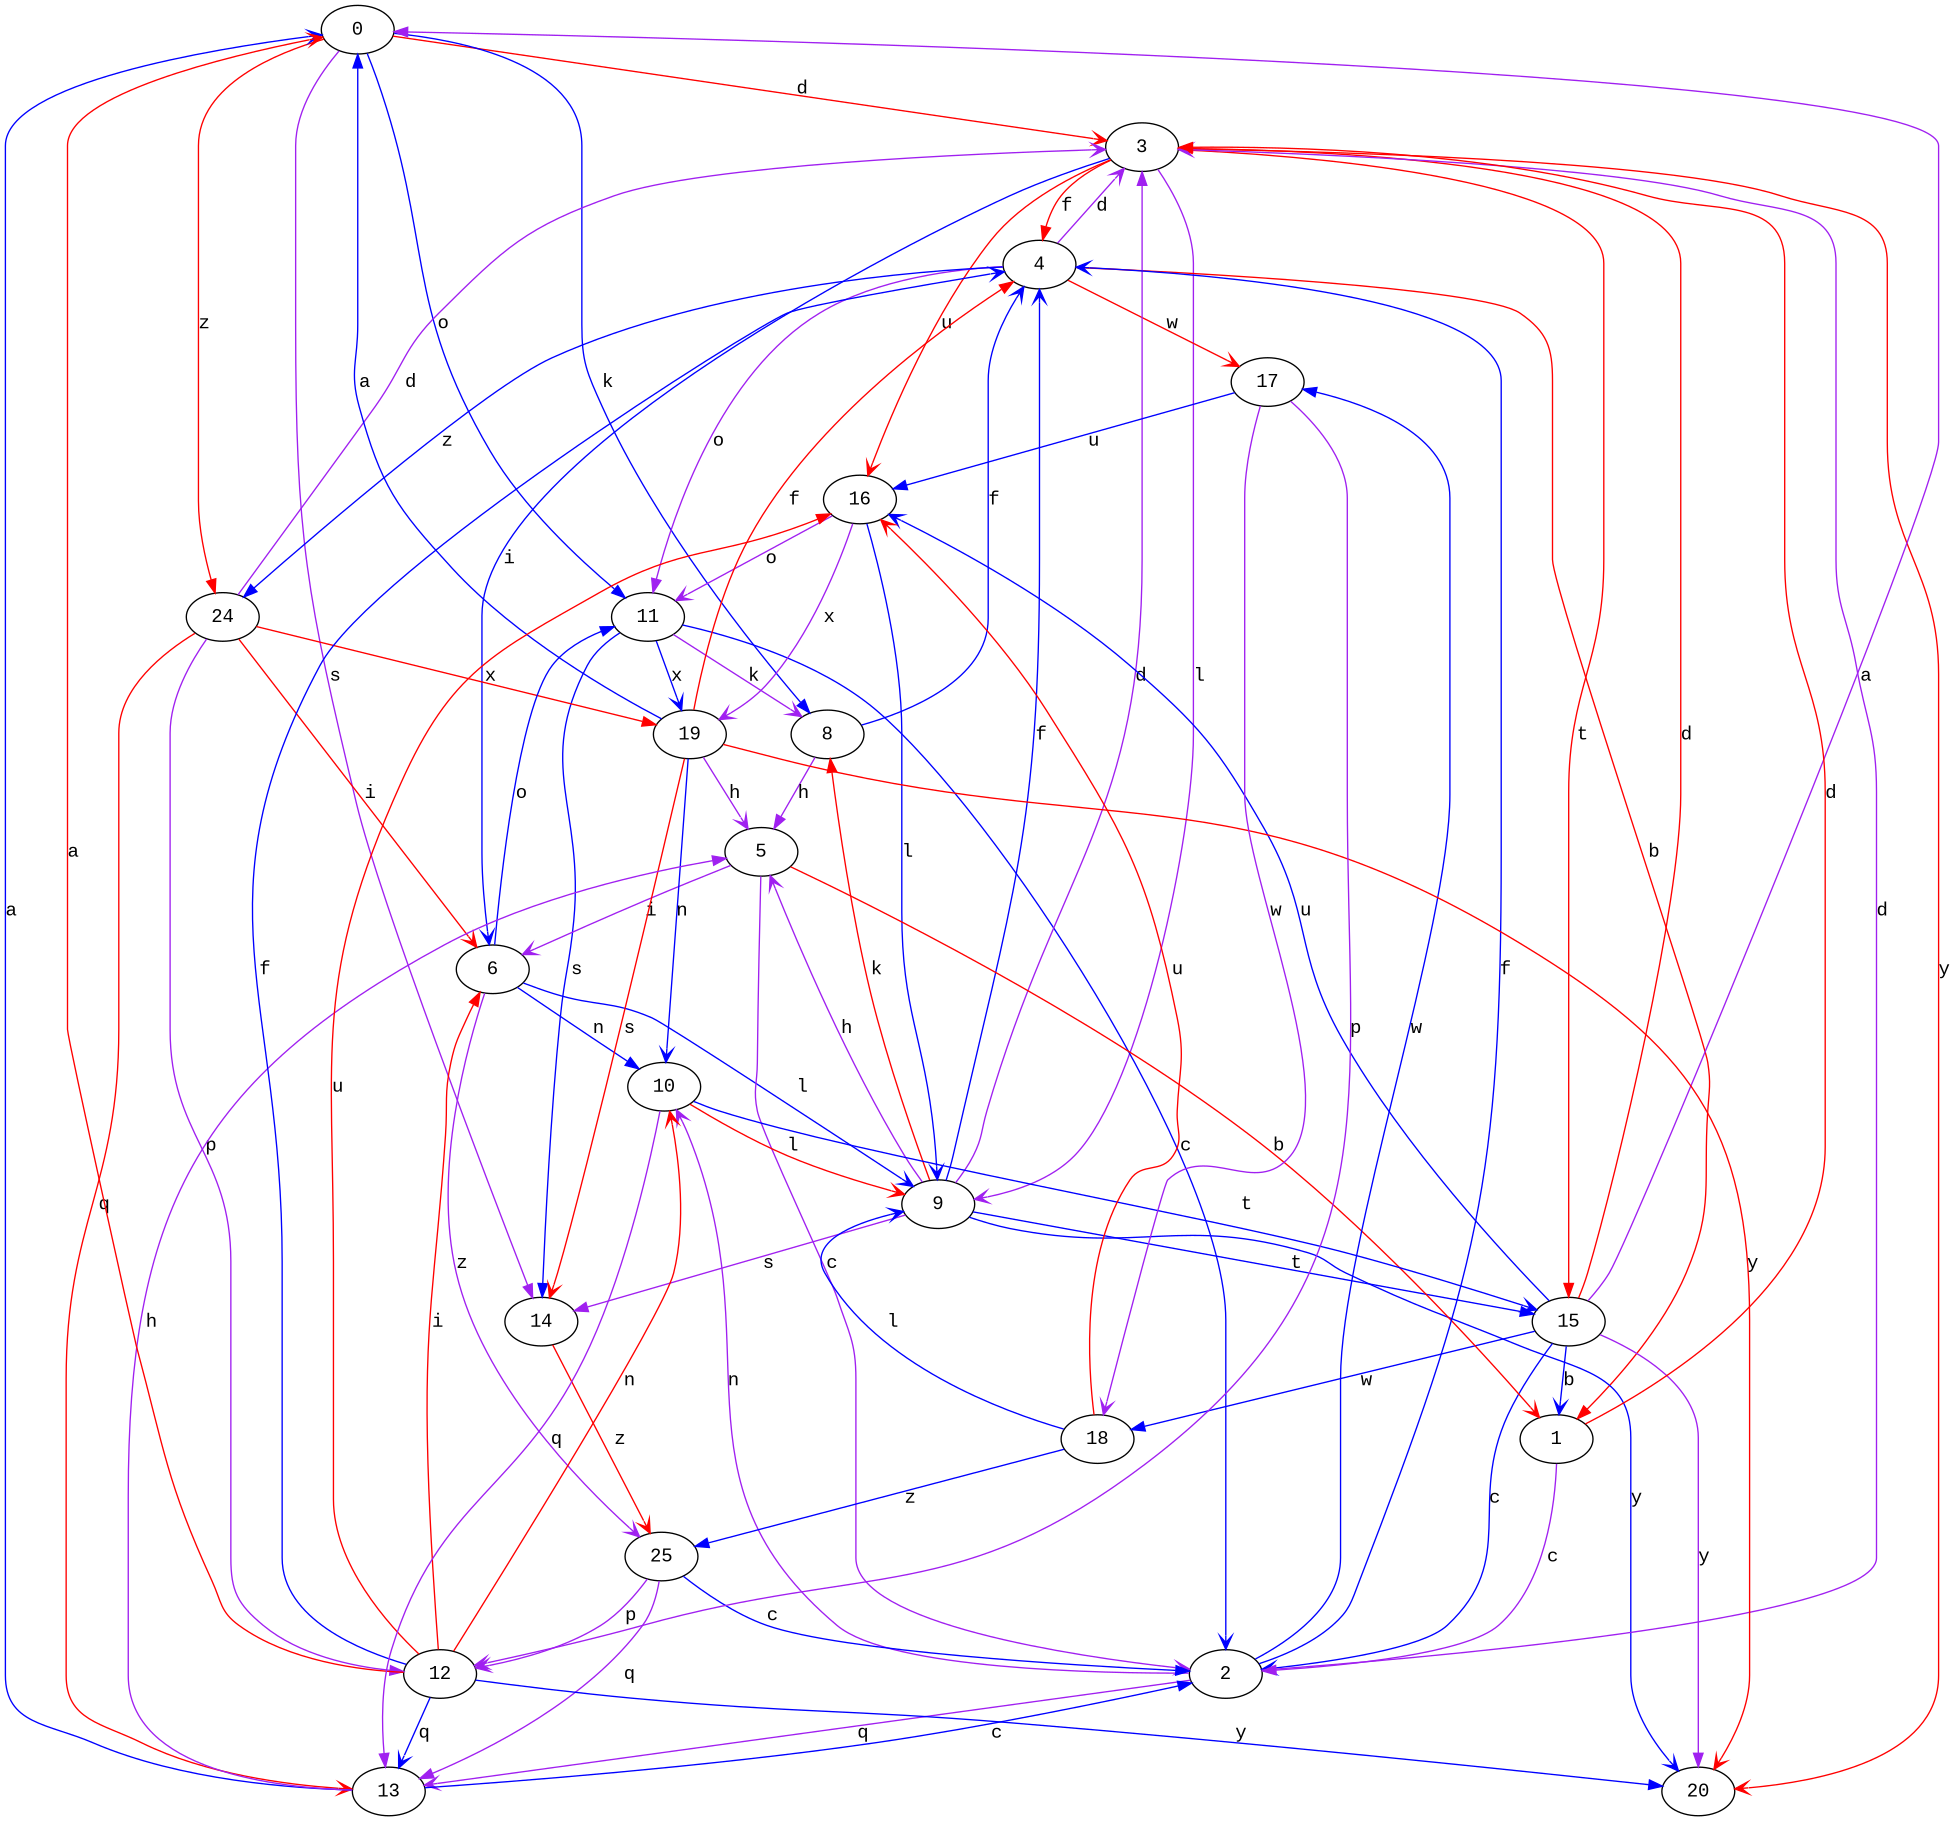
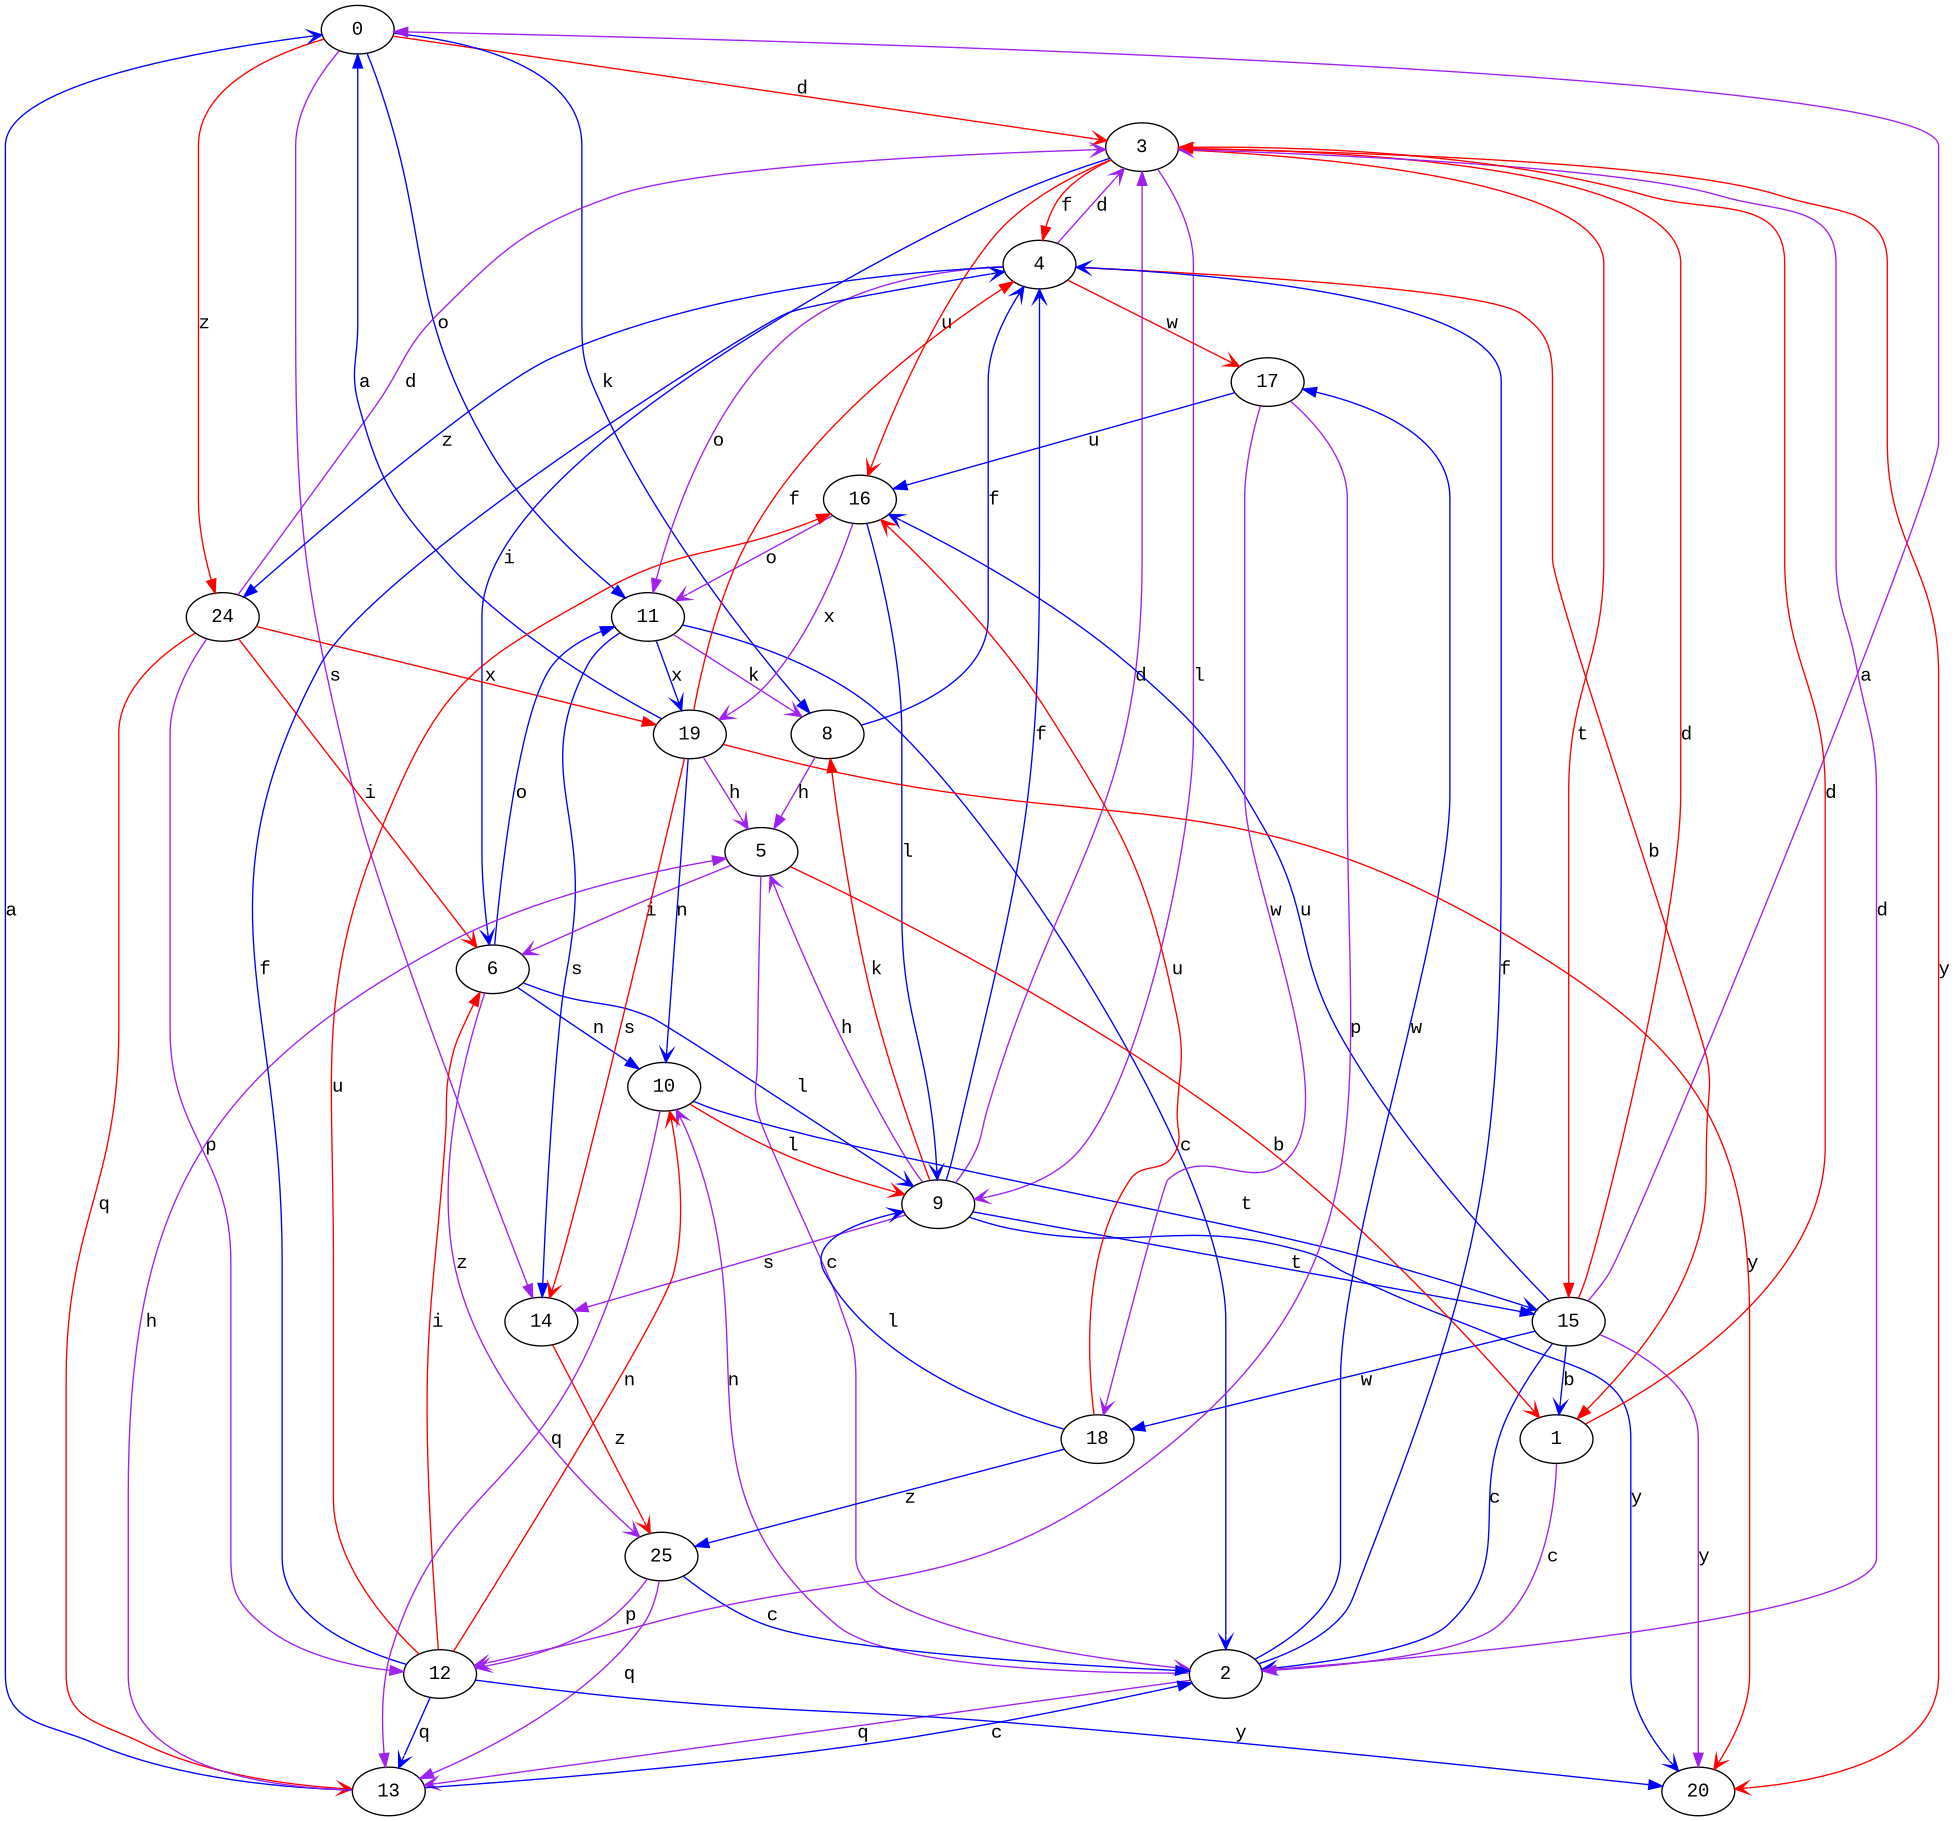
edge "12" -> "0": removed, label "a"
